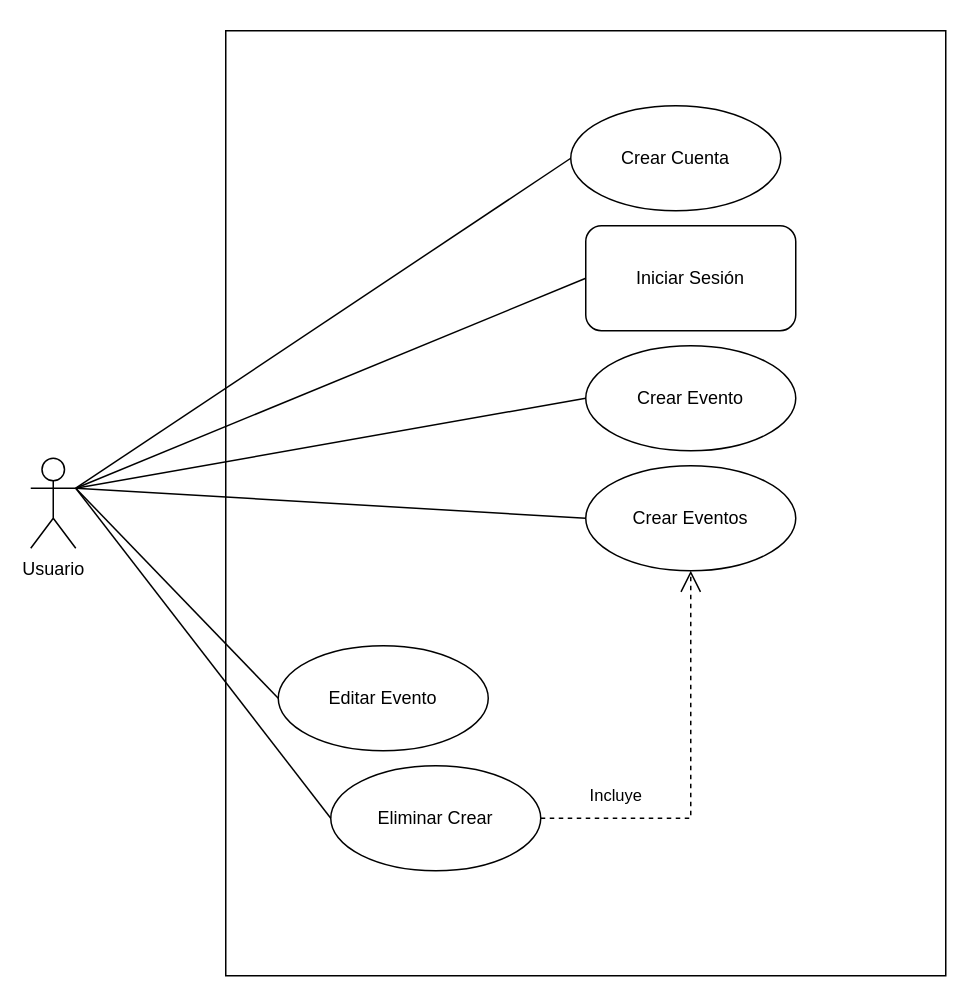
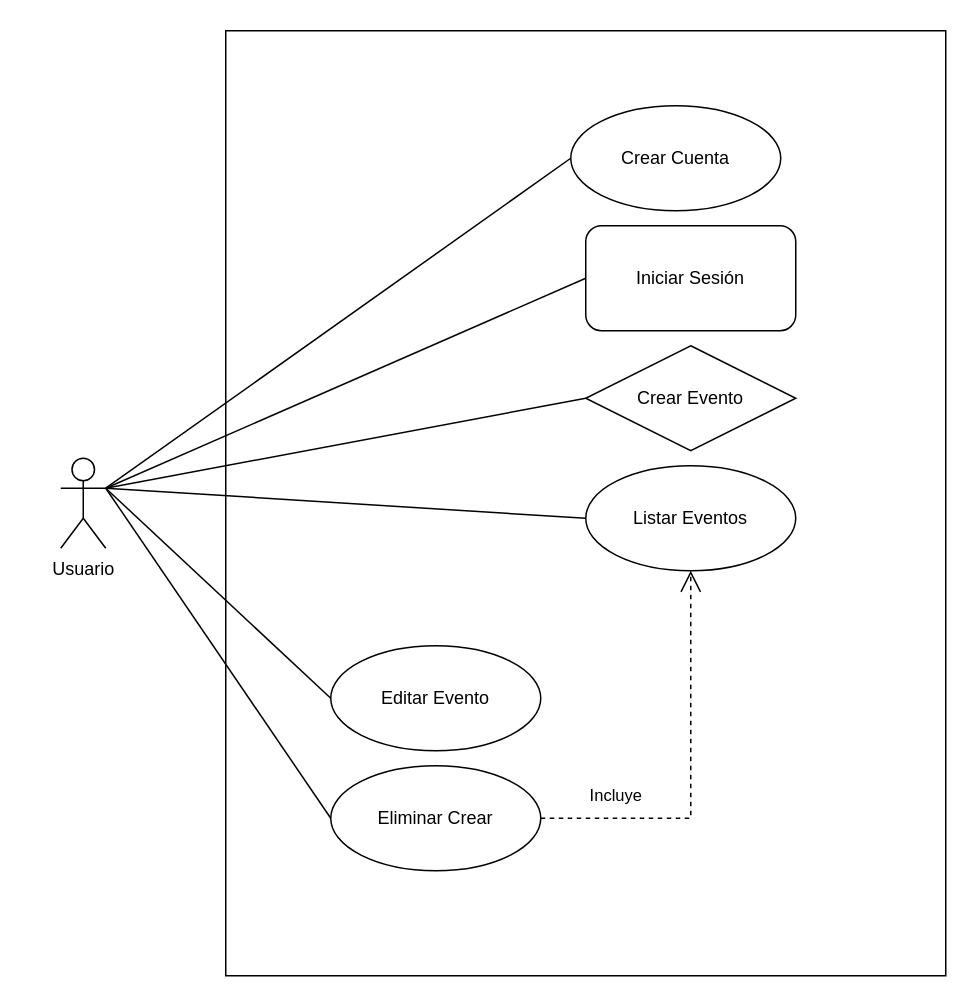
node "Crear Evento": shape ellipse -> diamond
node "Usuario": moved (53, 503) -> (83, 503)
node "Crear Eventos": label "Crear Eventos" -> "Listar Eventos"
node "Editar Evento": moved (383, 698) -> (436, 698)
